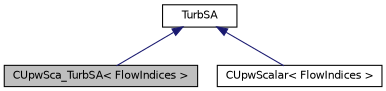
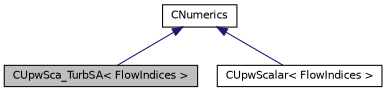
node "TurbSA": label "TurbSA" -> "CNumerics"
